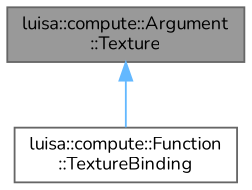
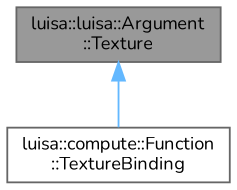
node "luisa::compute::Argument ::Texture": label "luisa::compute::Argument ::Texture" -> "luisa::luisa::Argument ::Texture"
